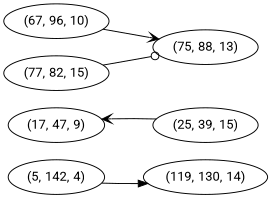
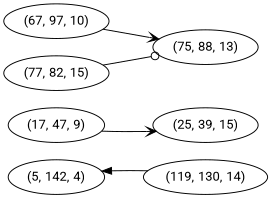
node "(67, 96, 10)": label "(67, 96, 10)" -> "(67, 97, 10)"
edge "(25, 39, 15)" -> "(17, 47, 9)": reversed
edge "(5, 142, 4)" -> "(119, 130, 14)": reversed
